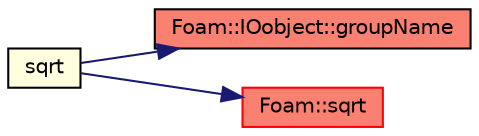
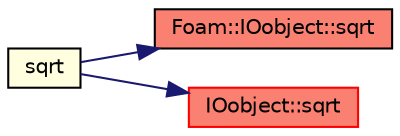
node "Foam::IOobject::groupName": label "Foam::IOobject::groupName" -> "Foam::IOobject::sqrt"
node "Foam::sqrt": label "Foam::sqrt" -> "IOobject::sqrt"
